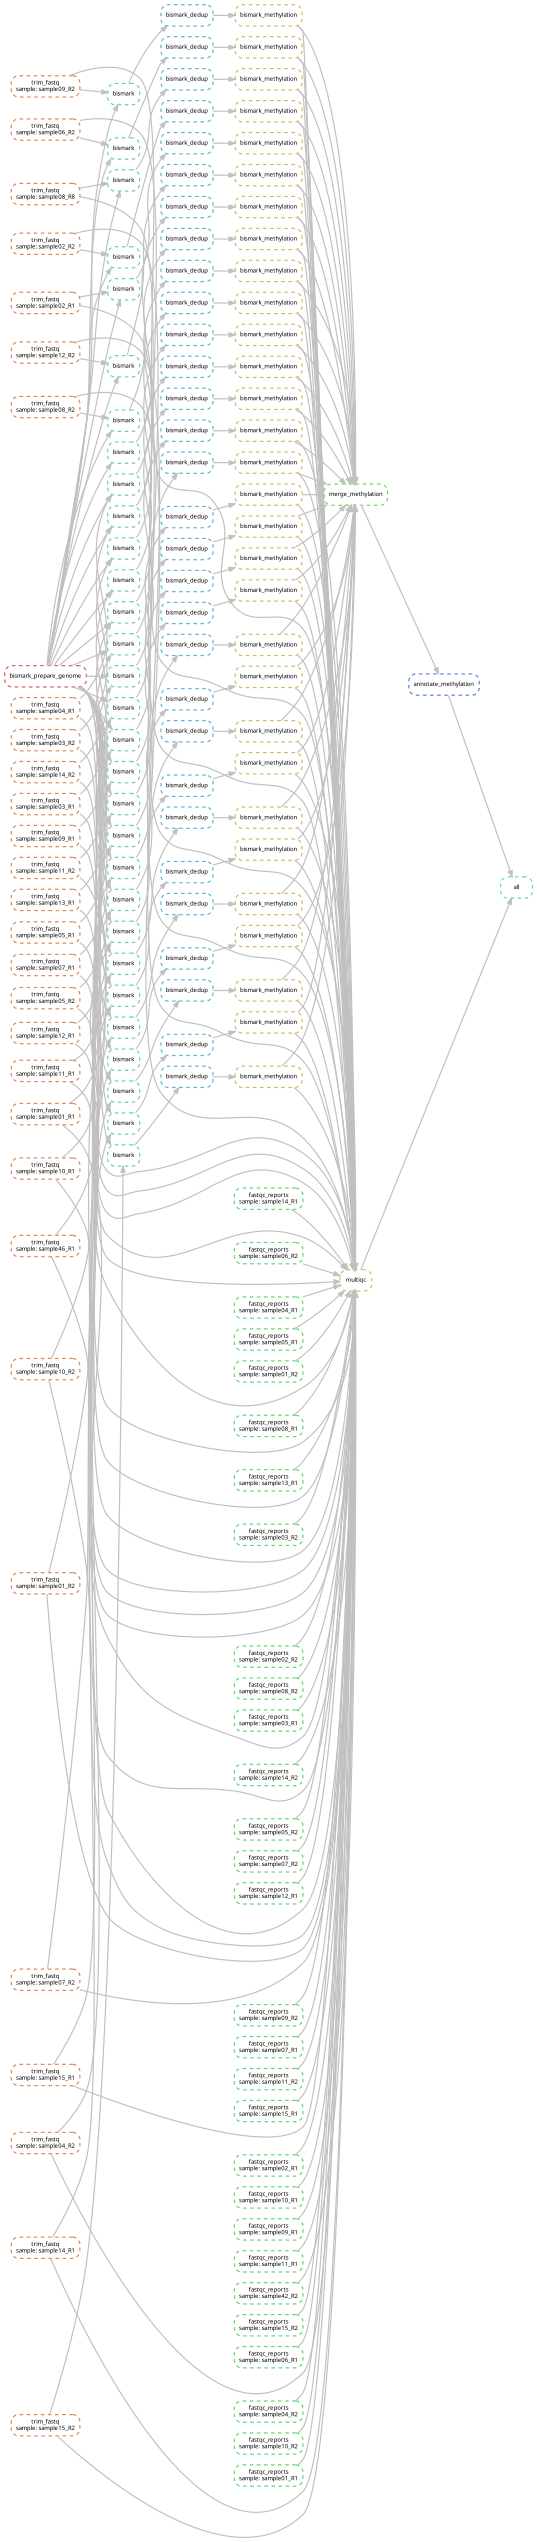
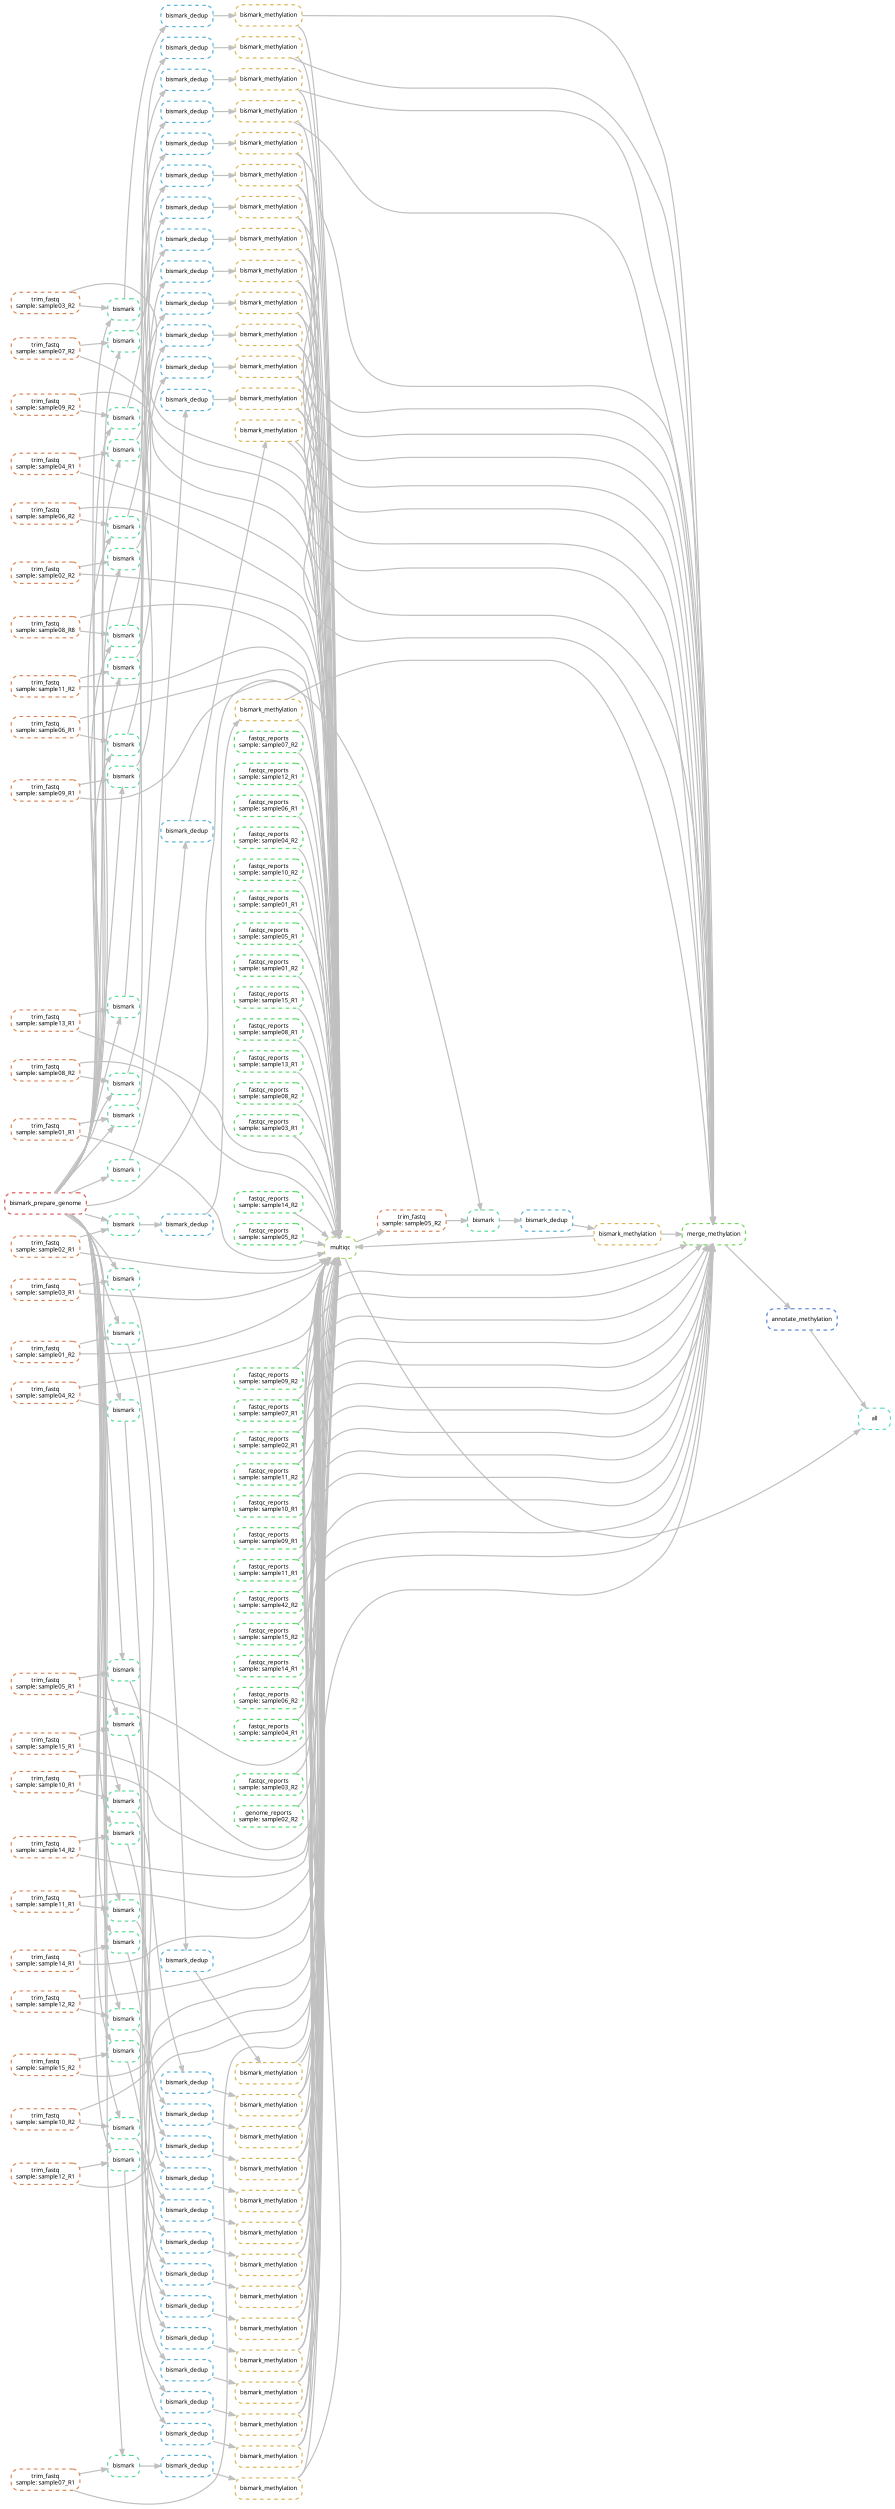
node "trim_fastq sample: sample46_R1": label "trim_fastq sample: sample46_R1" -> "trim_fastq sample: sample06_R1"
edge "trim_fastq sample: sample05_R2" -> "multiqc": reversed
node "fastqc_reports sample: sample02_R2": label "fastqc_reports sample: sample02_R2" -> "genome_reports sample: sample02_R2"
